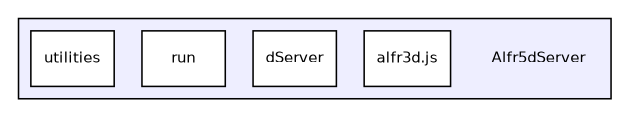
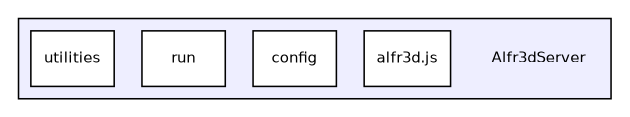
node "dServer": label "dServer" -> "config"
node "Alfr5dServer": label "Alfr5dServer" -> "Alfr3dServer"
